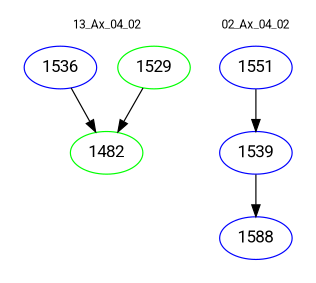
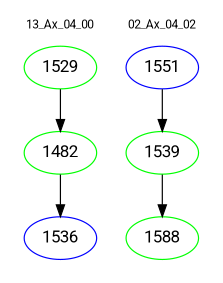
cluster "13_Ax_04_02": label "13_Ax_04_02" -> "13_Ax_04_00"
edge "1536" -> "1482": reversed
node "1539": color blue -> green
node "1588": color blue -> green
